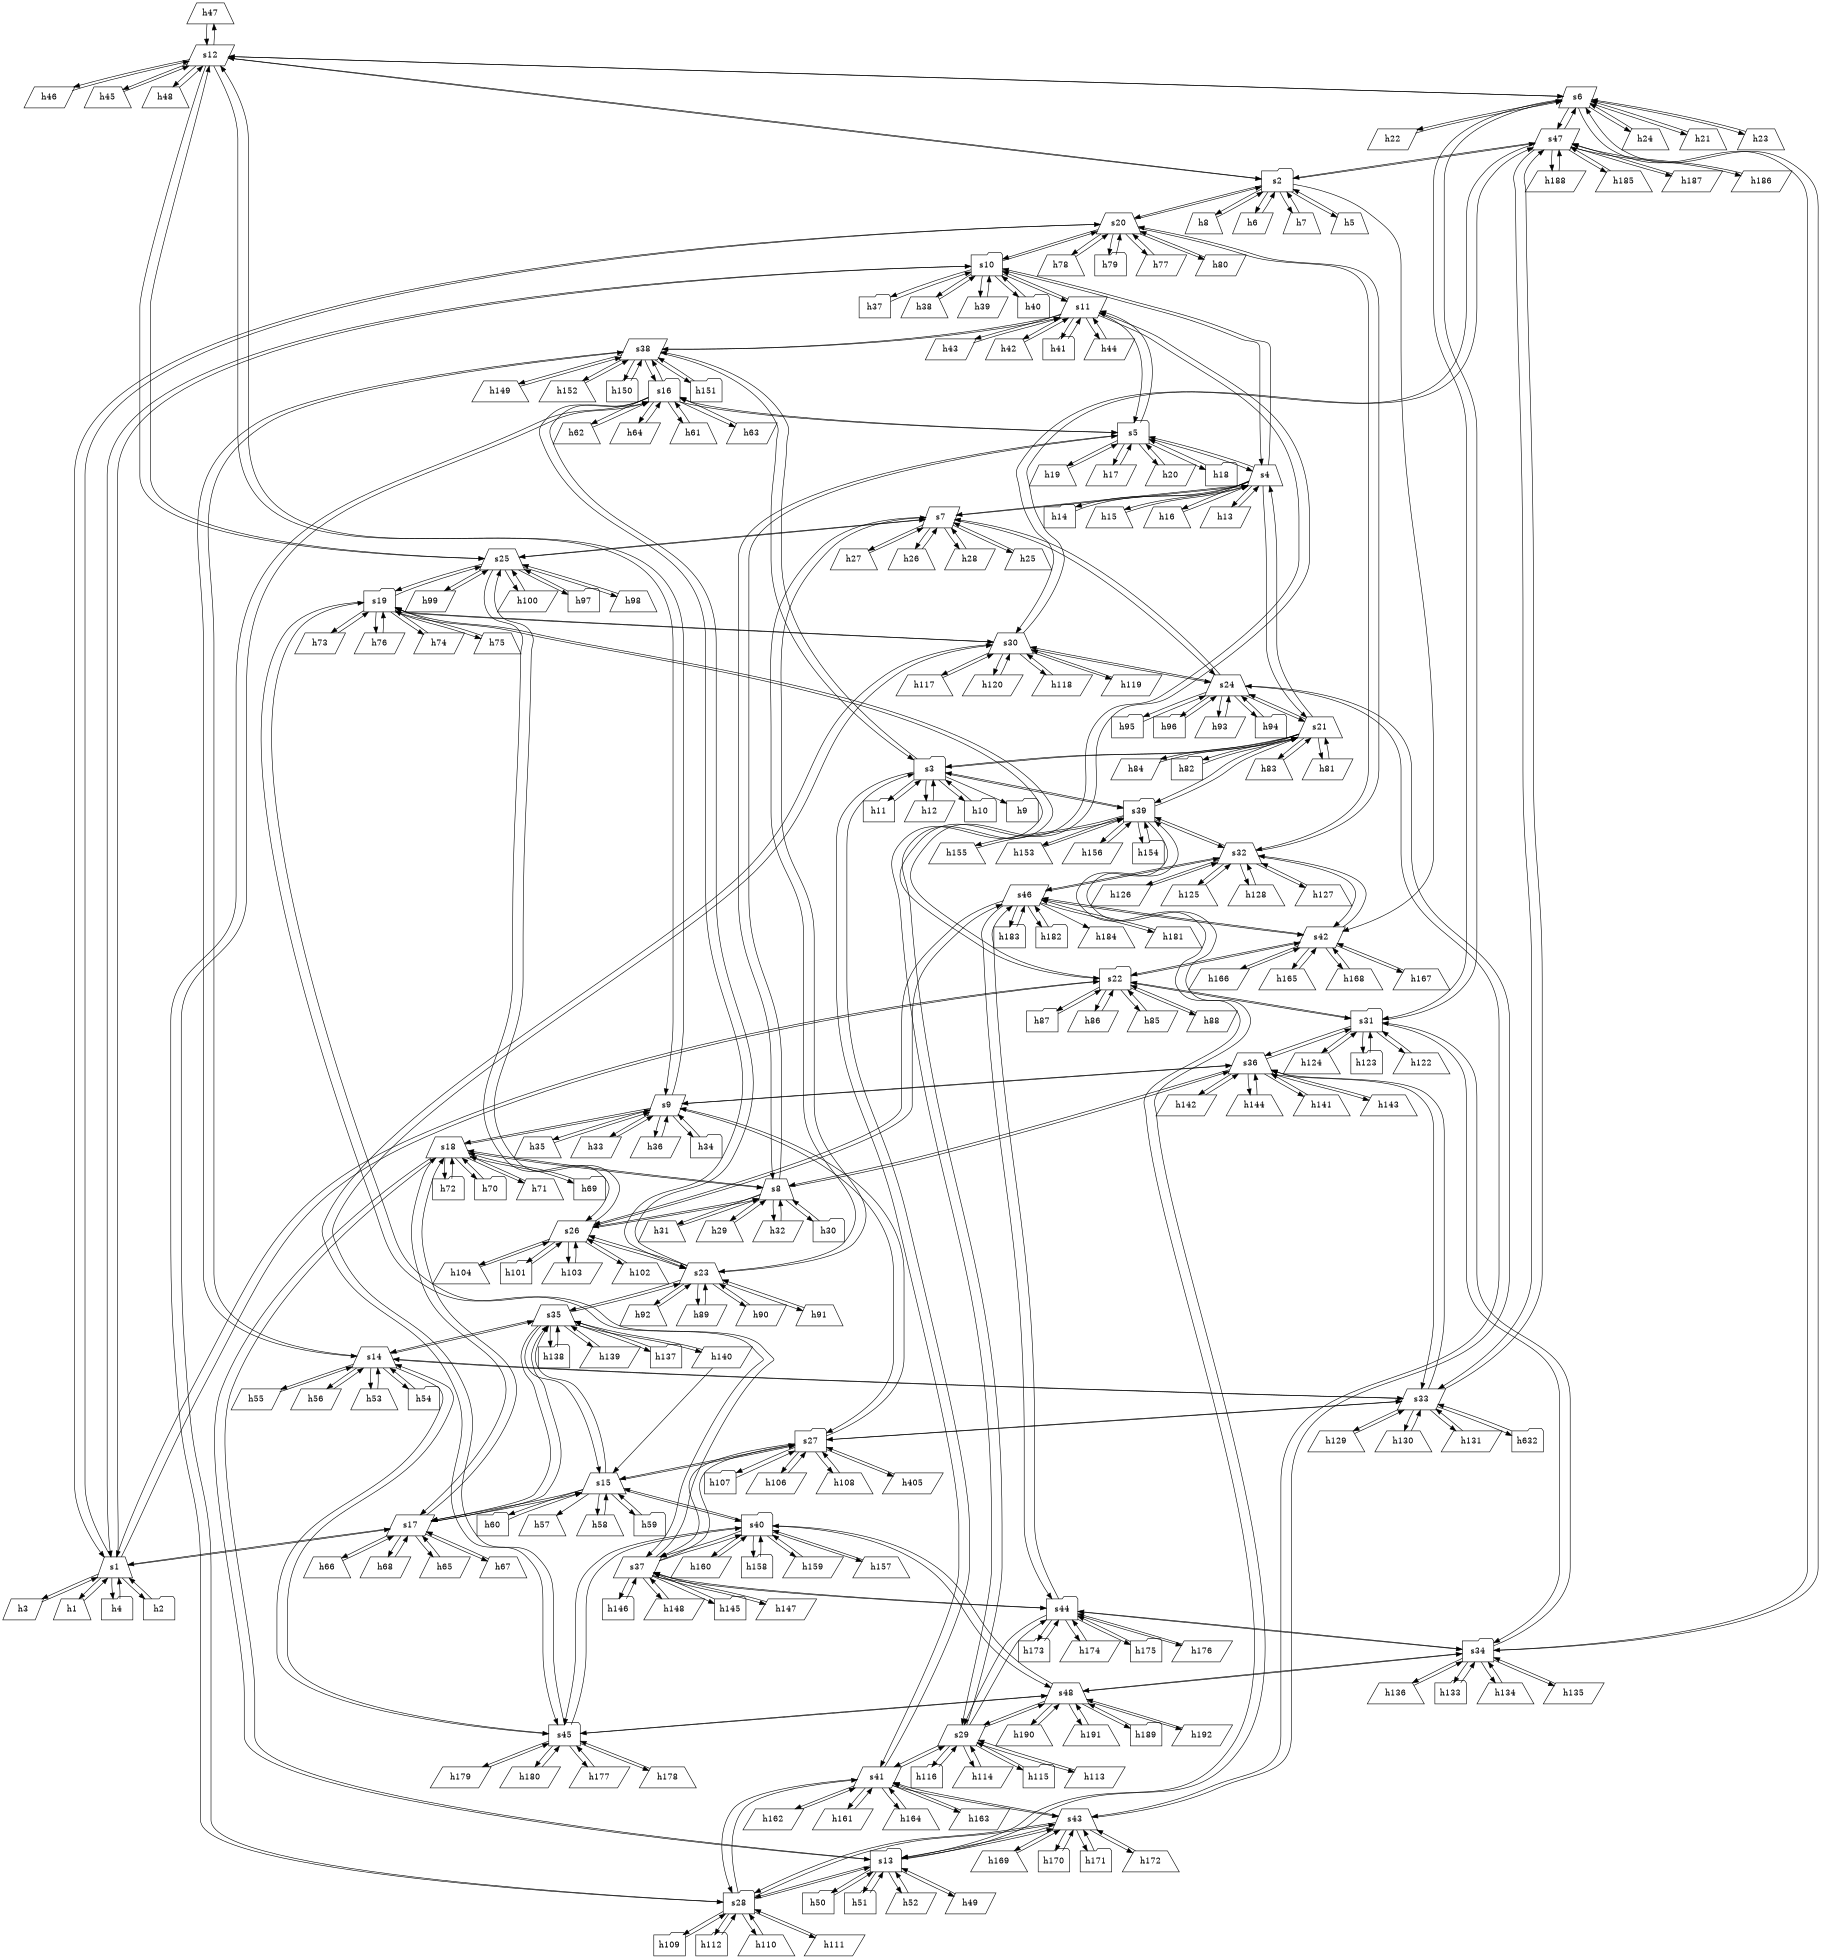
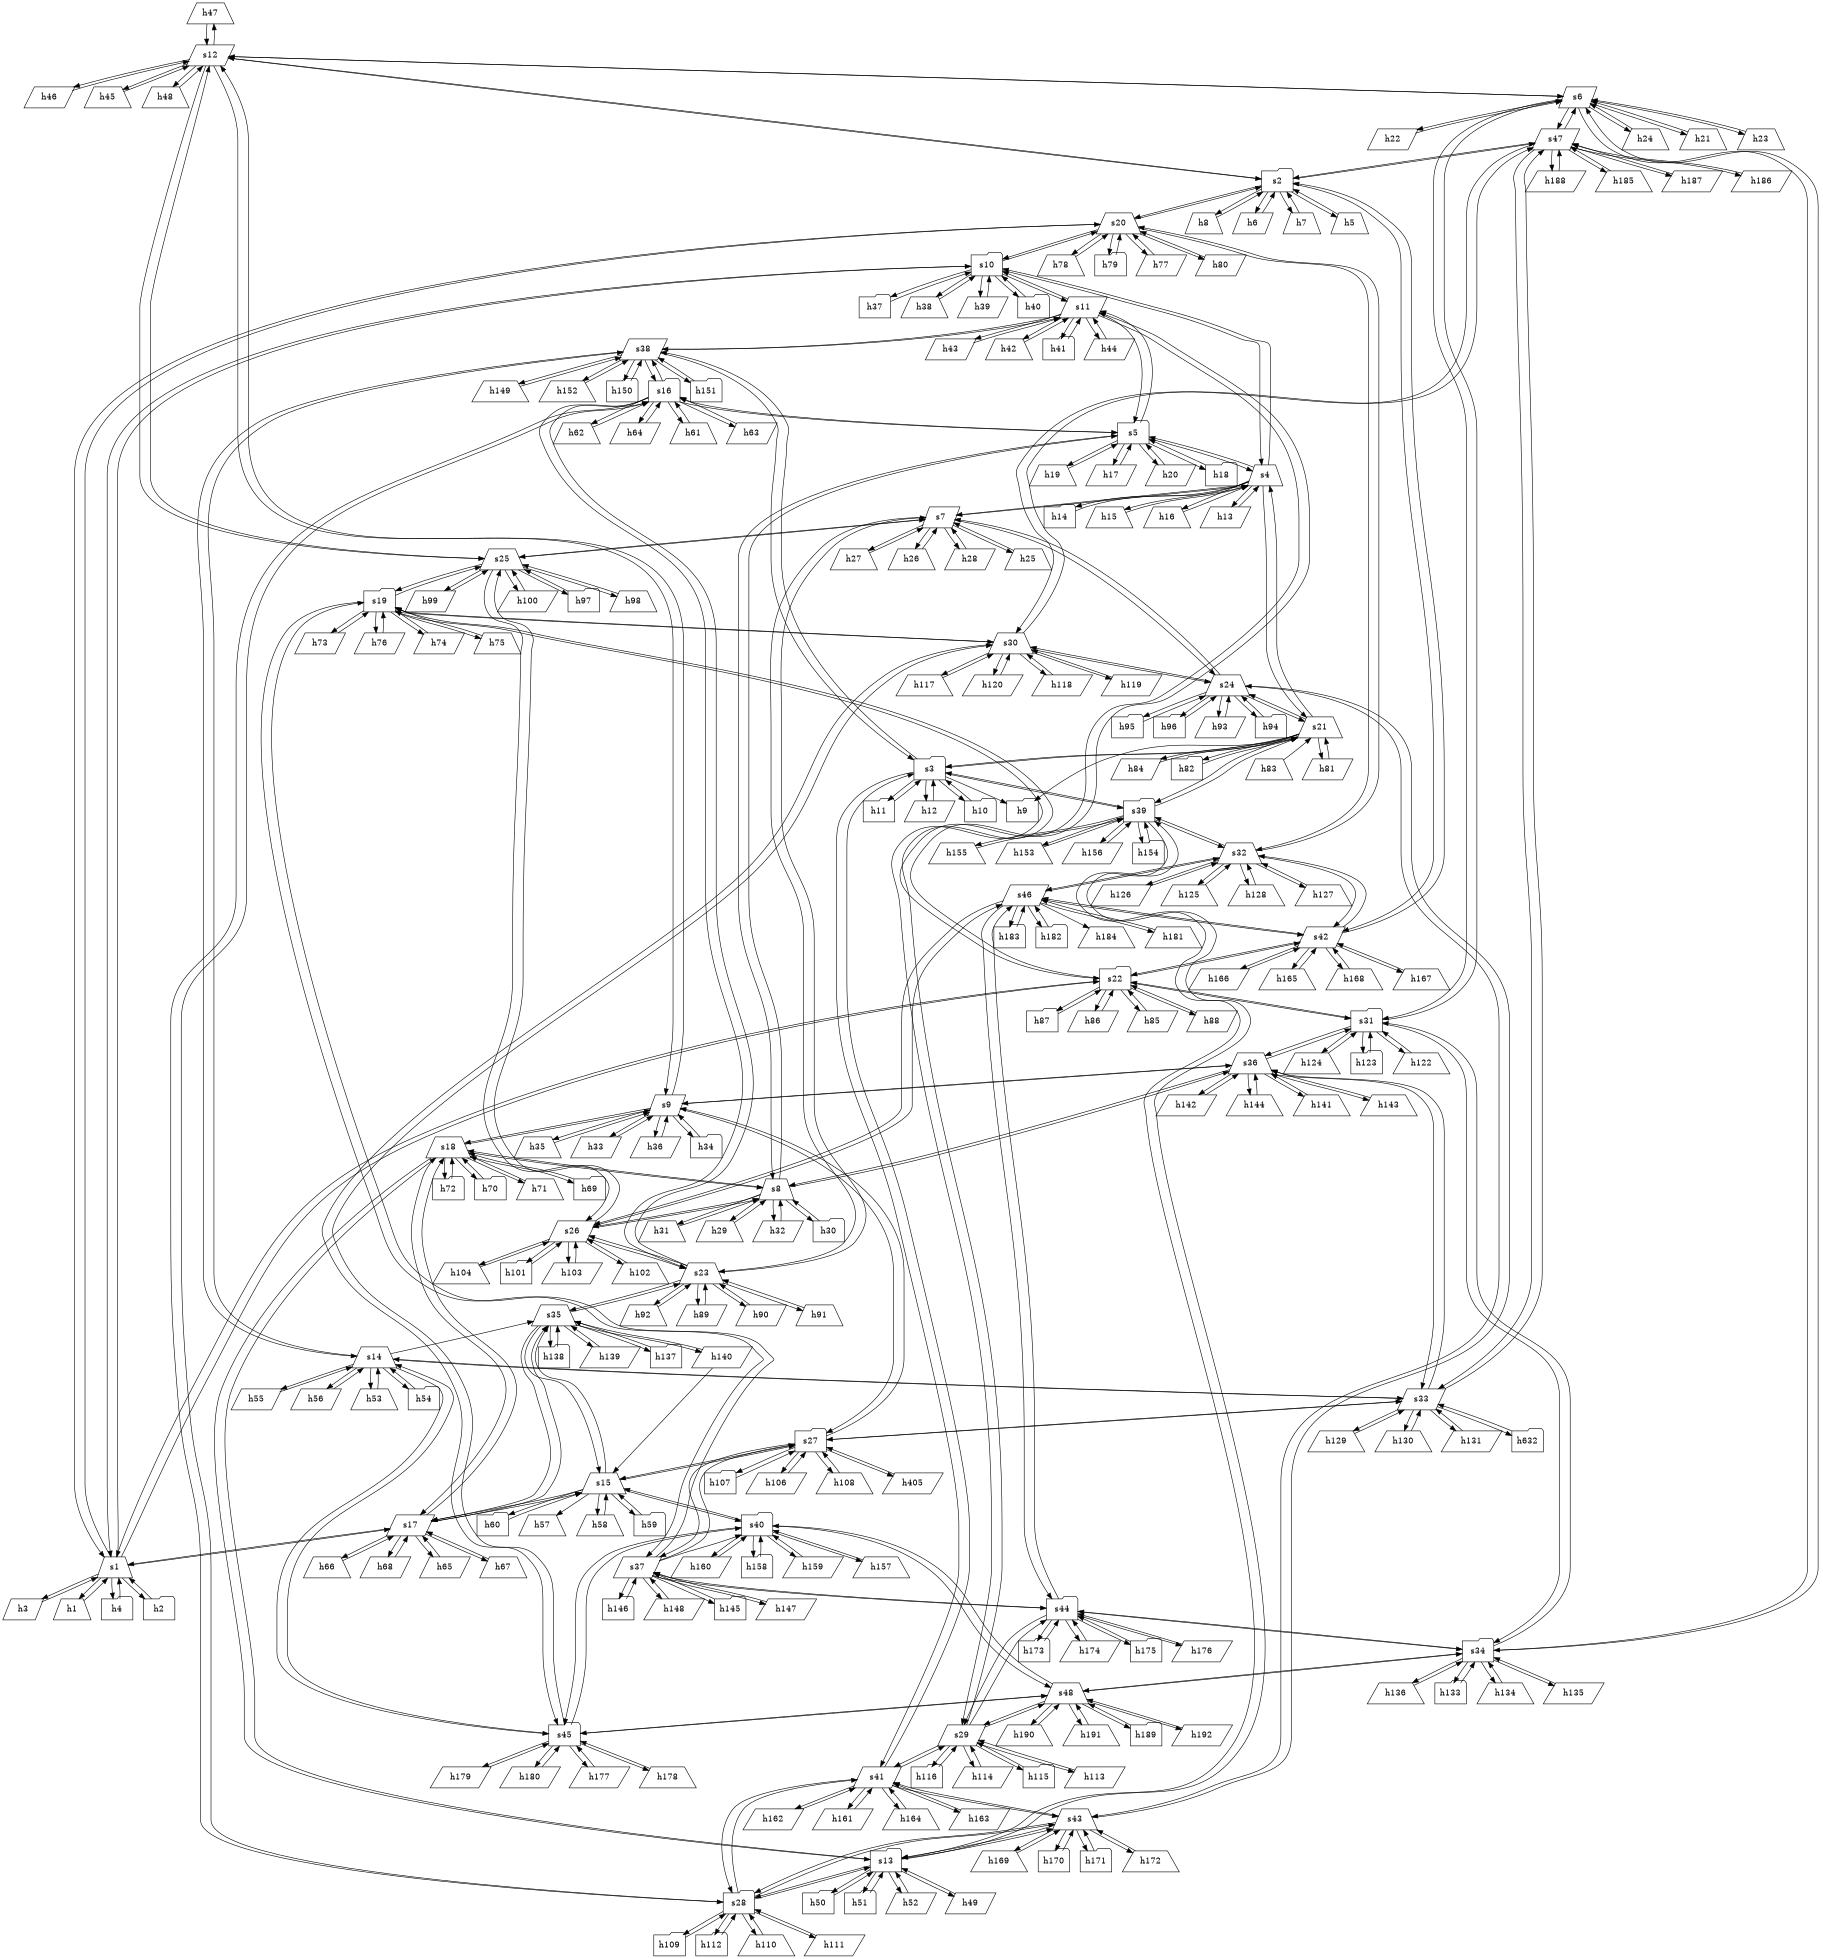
edge "s42" -> "s2": added
edge "s21" -> "h83": now "s21" -> "h9"
edge "s35" -> "s14": removed
edge "s40" -> "s37": removed
